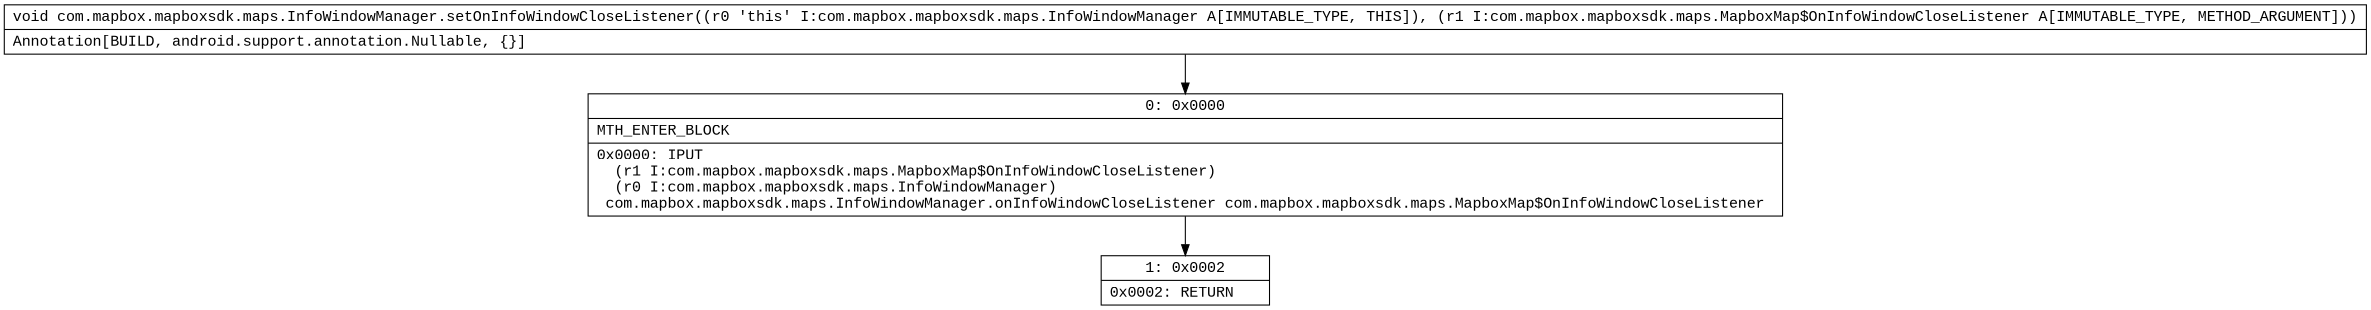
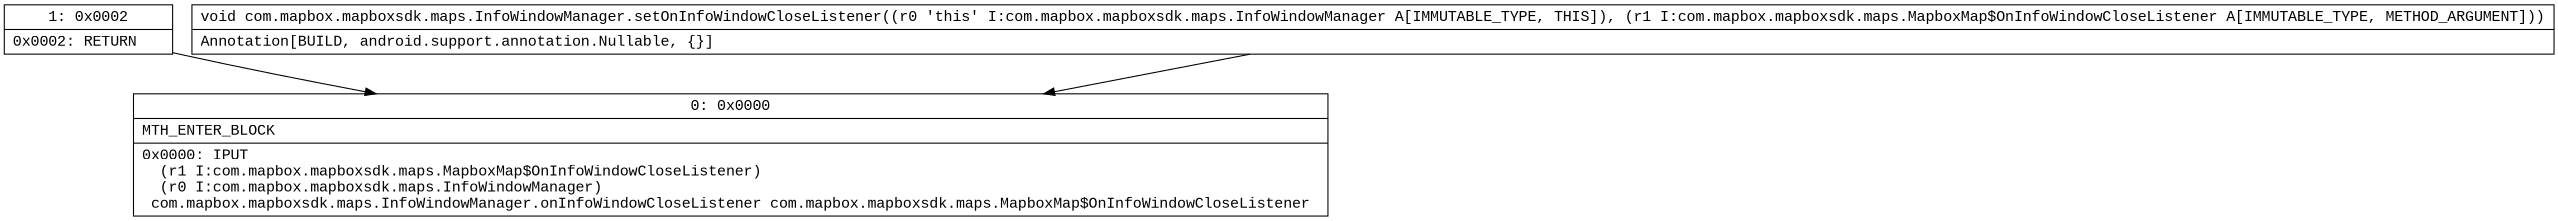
edge "0: 0x0000" -> "1: 0x0002": reversed
